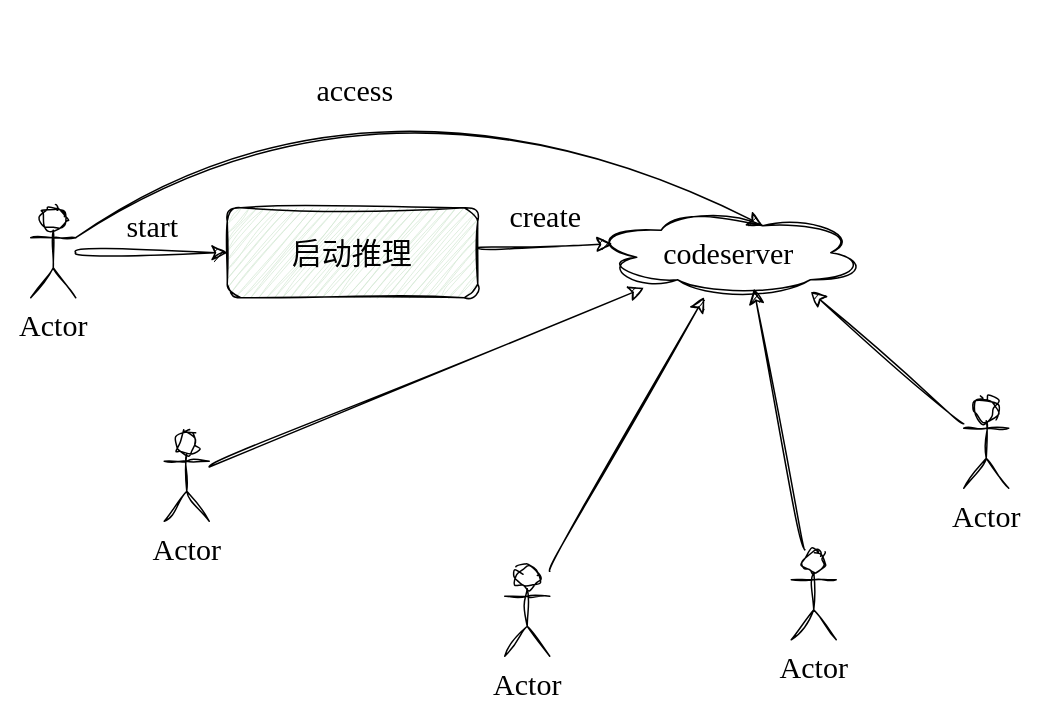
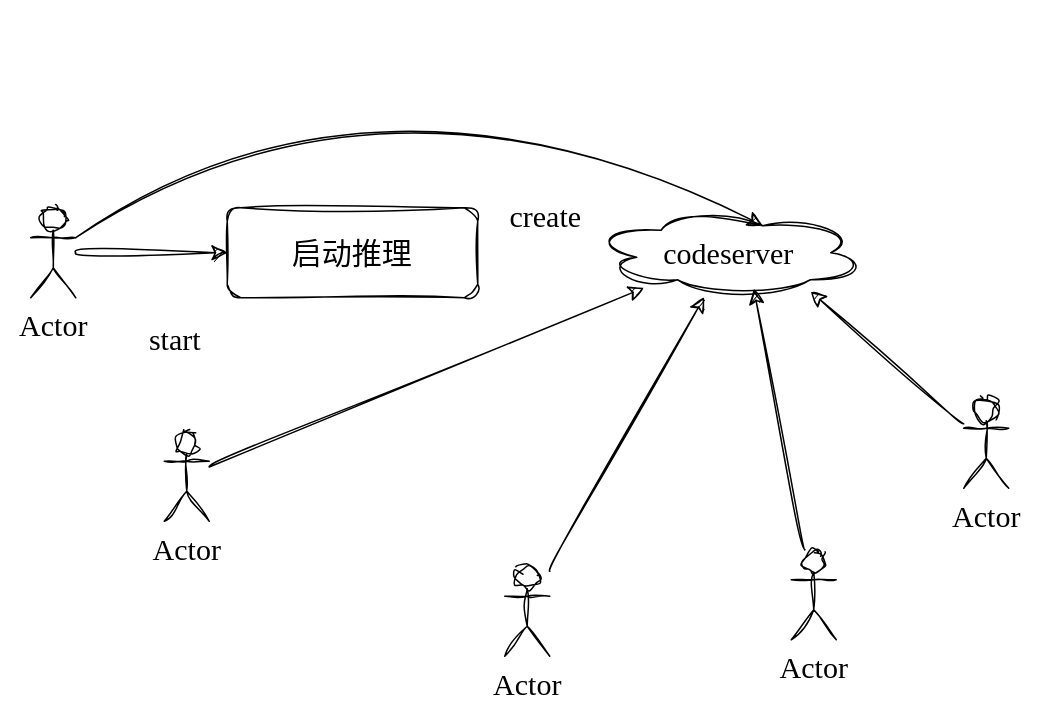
node "access": removed
node "start": moved (152, 226) -> (174, 338)
edge "启动推理" -> "codeserver": removed
node "启动推理": fillcolor #d5e8d4 -> #ffffff
